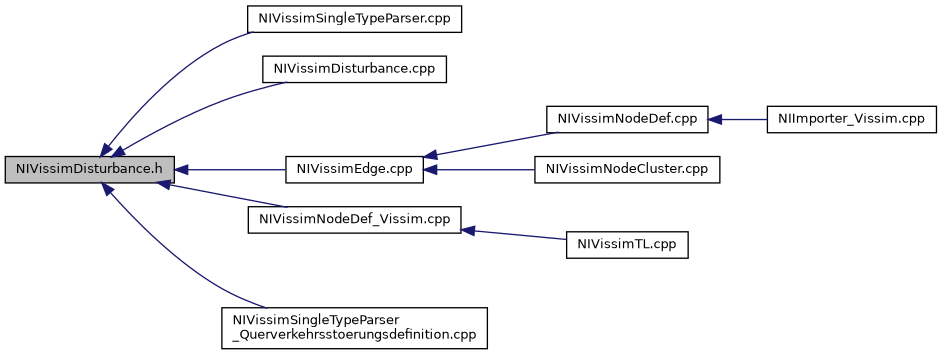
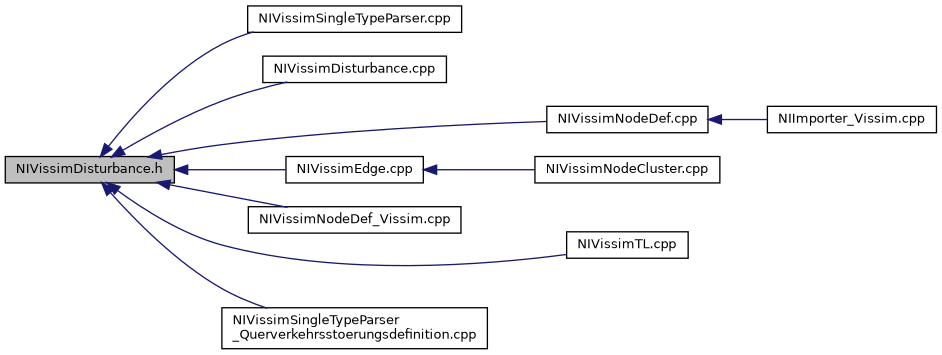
edge "NIVissimNodeDef.cpp" -> "NIVissimEdge.cpp": now "NIVissimNodeDef.cpp" -> "NIVissimDisturbance.h"
edge "NIVissimTL.cpp" -> "NIVissimNodeDef_Vissim.cpp": now "NIVissimTL.cpp" -> "NIVissimDisturbance.h"
